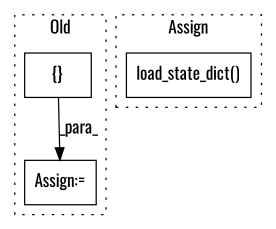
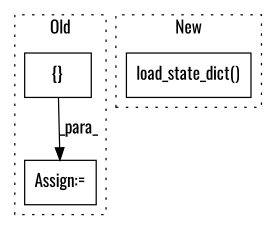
cluster "Assign": label "Assign" -> "New"
